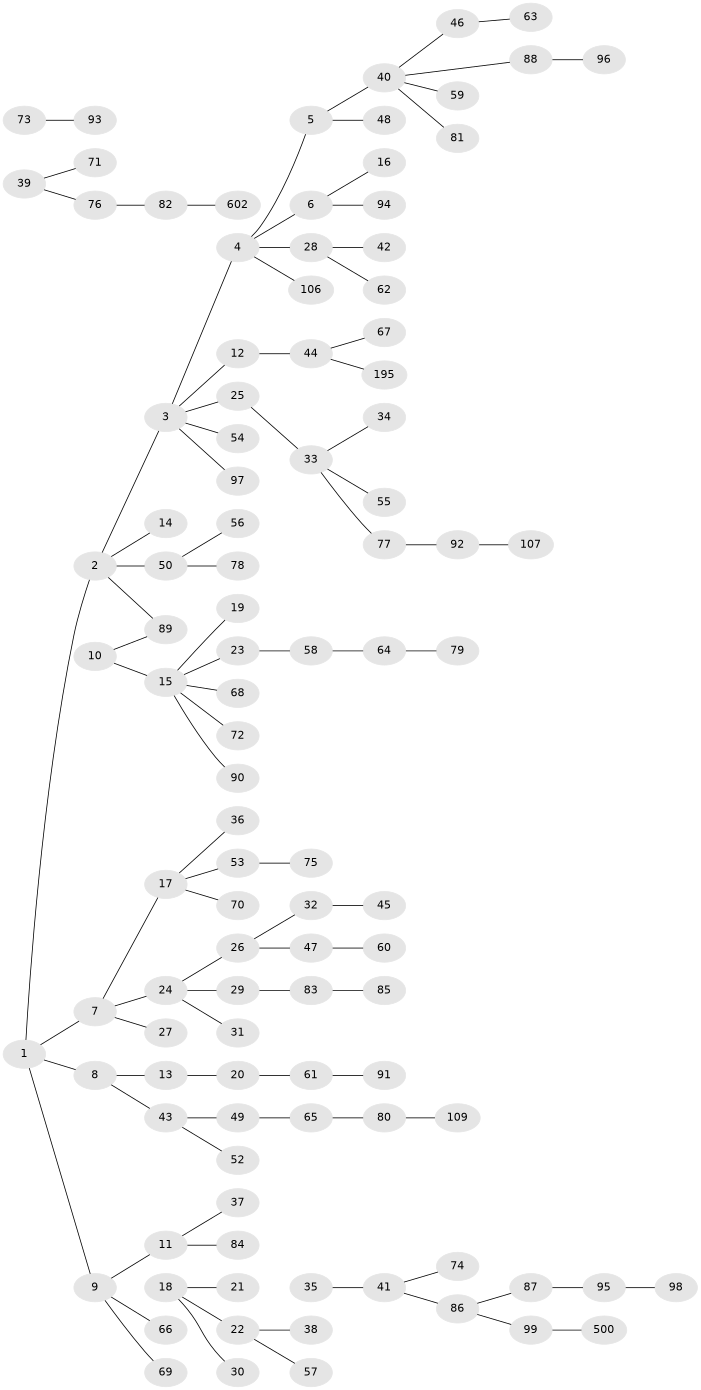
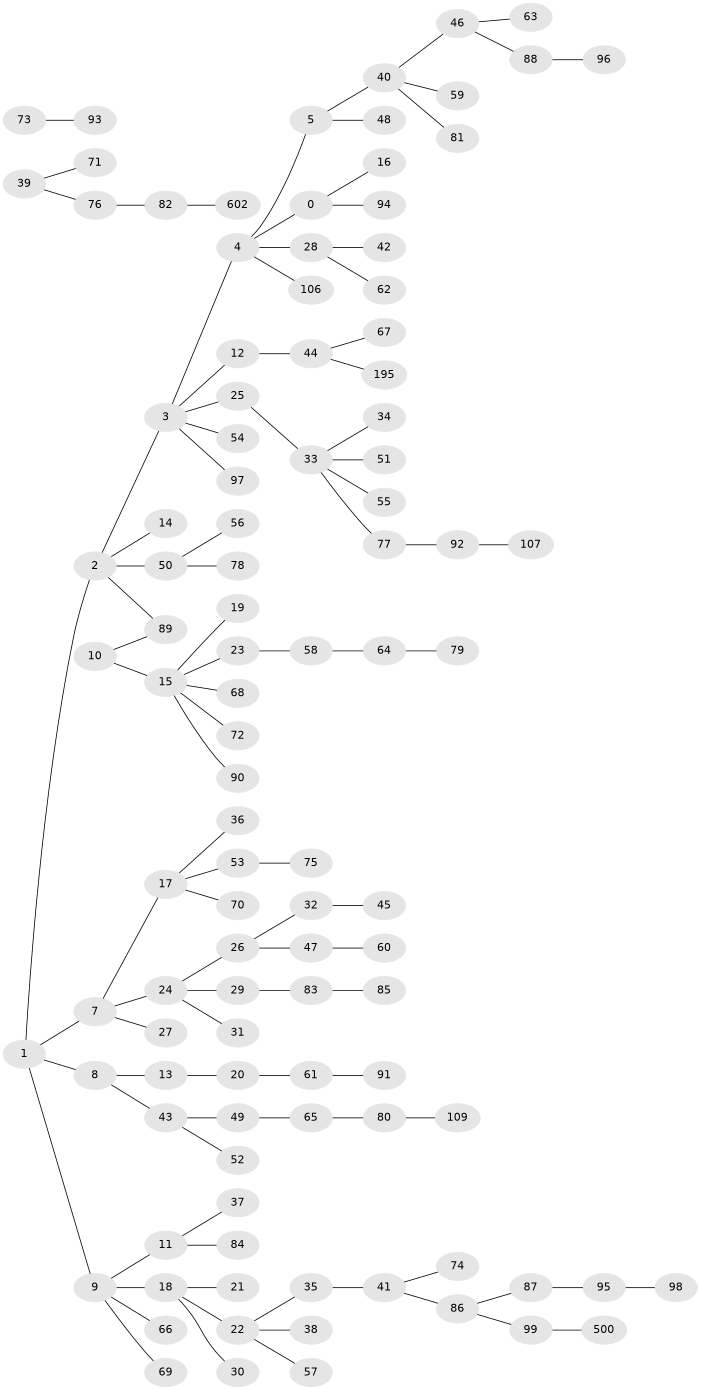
edge "88" -- "40": now "88" -- "46"
node "6": label "6" -> "0"
node "51": added
edge "9" -- "18": added
edge "35" -- "22": added
